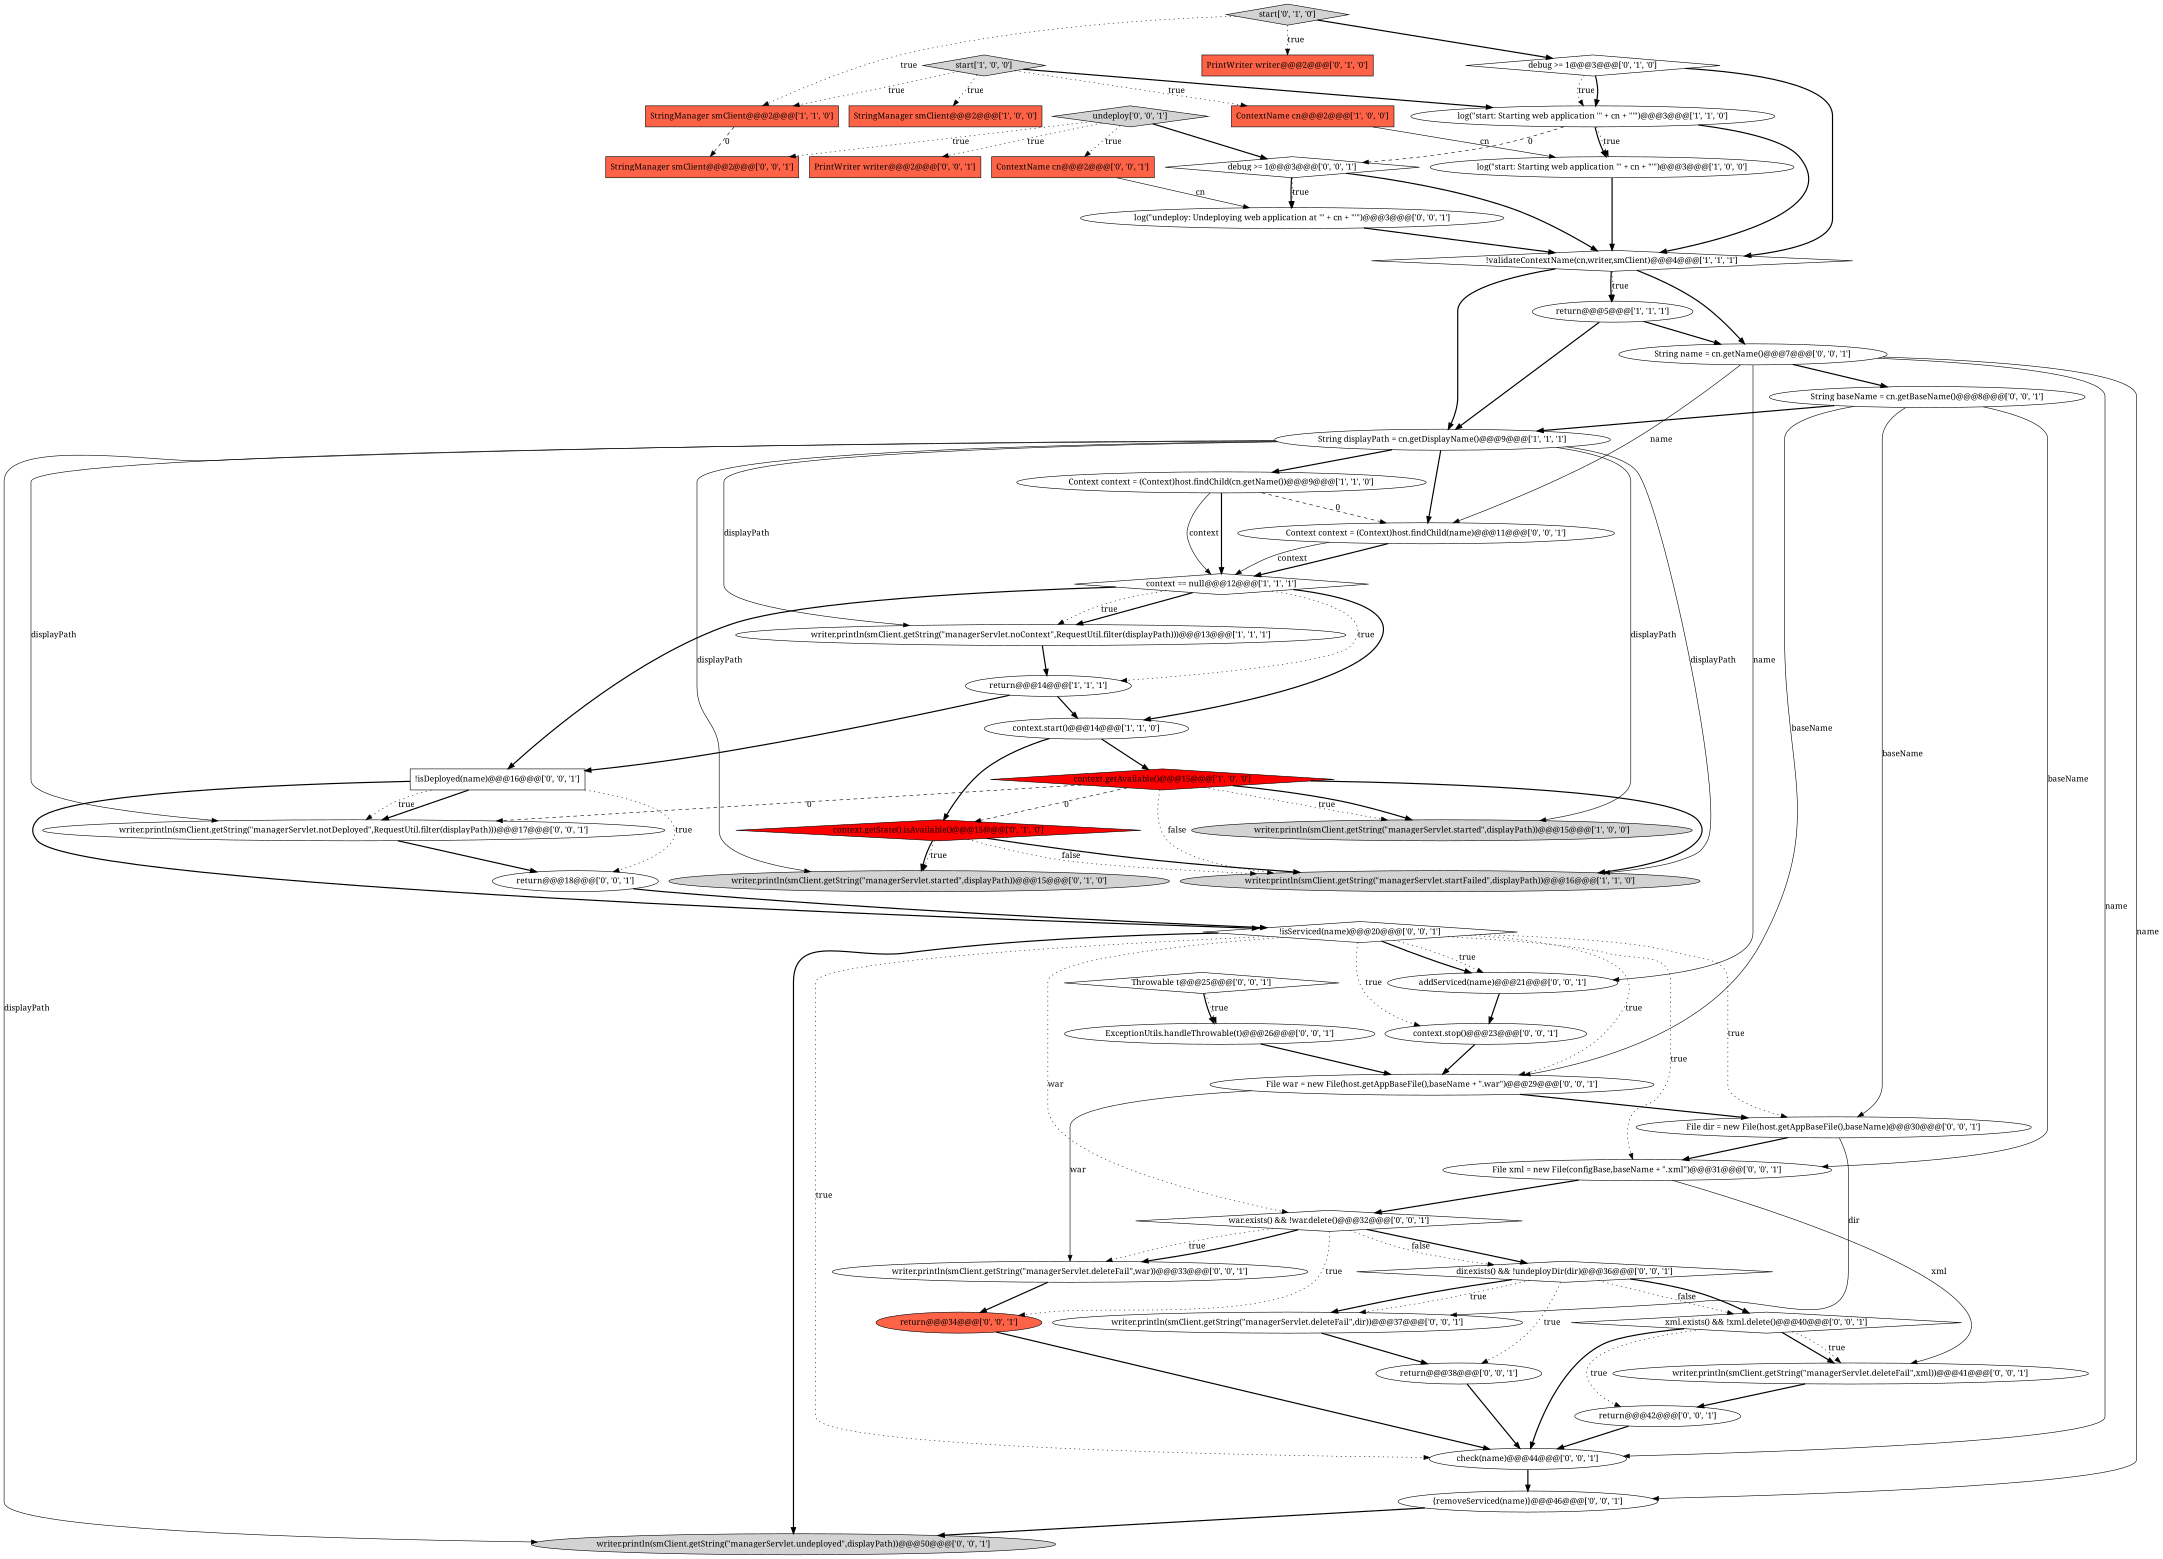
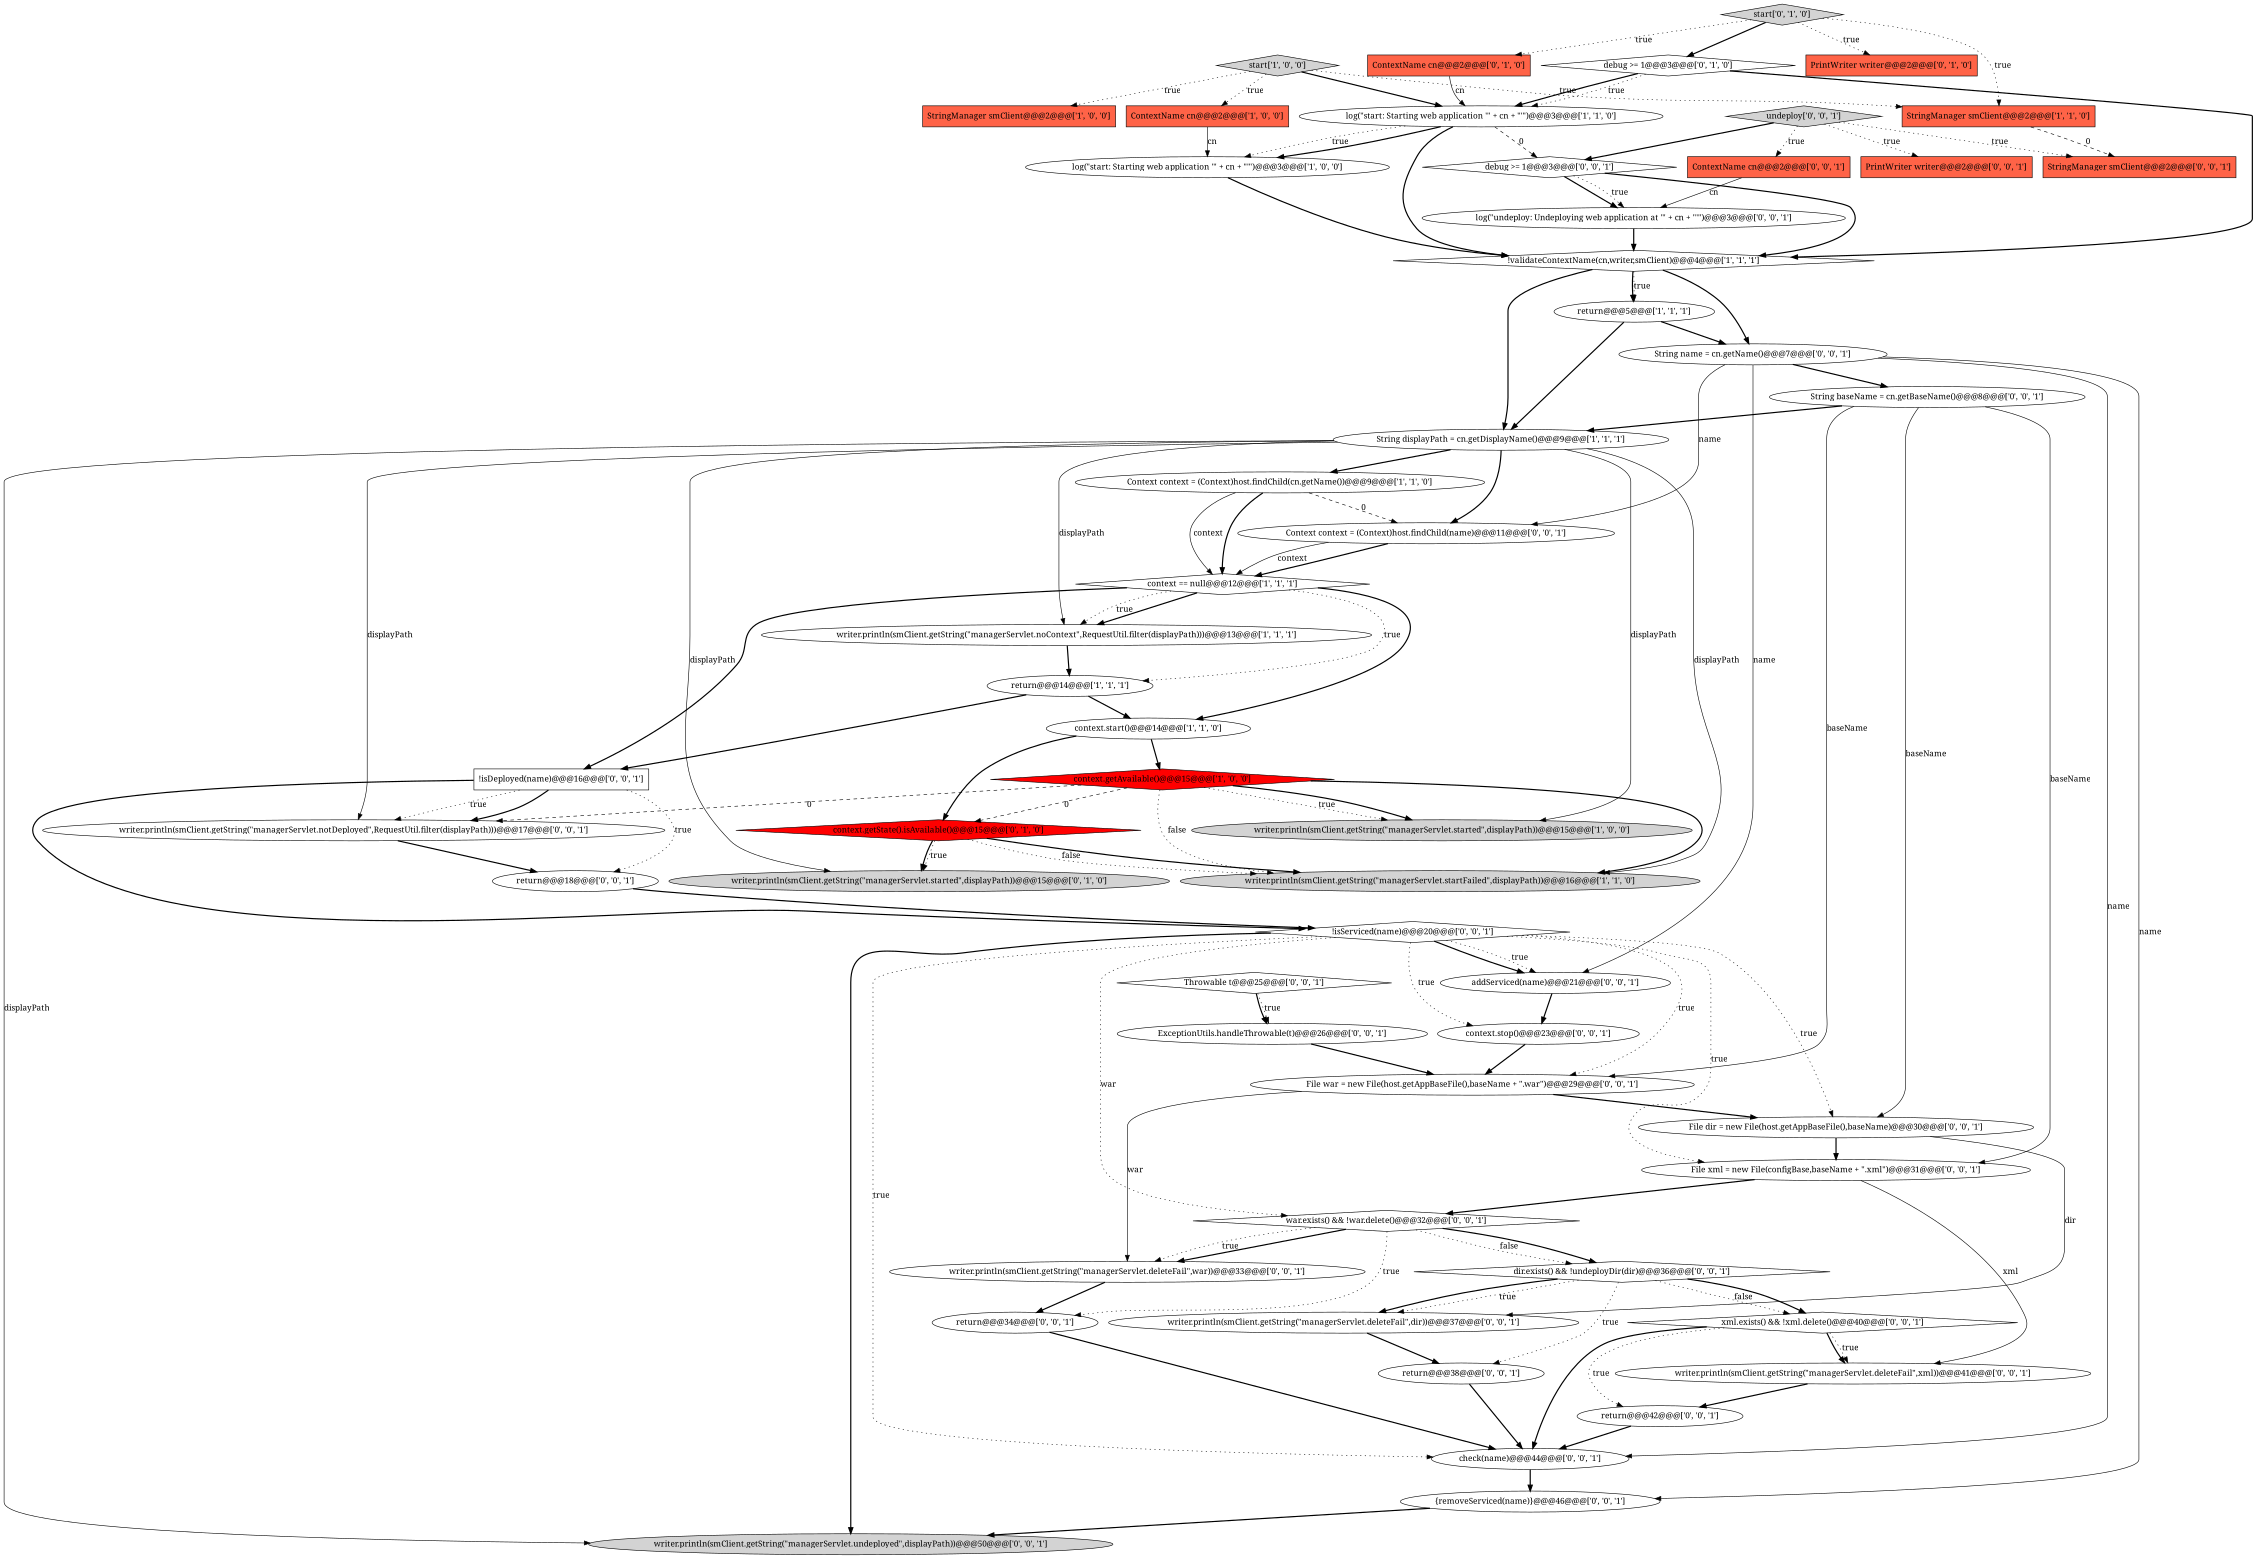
node "ContextName cn@@@2@@@['0', '1', '0']": added
node "return@@@34@@@['0', '0', '1']": fillcolor tomato -> white
